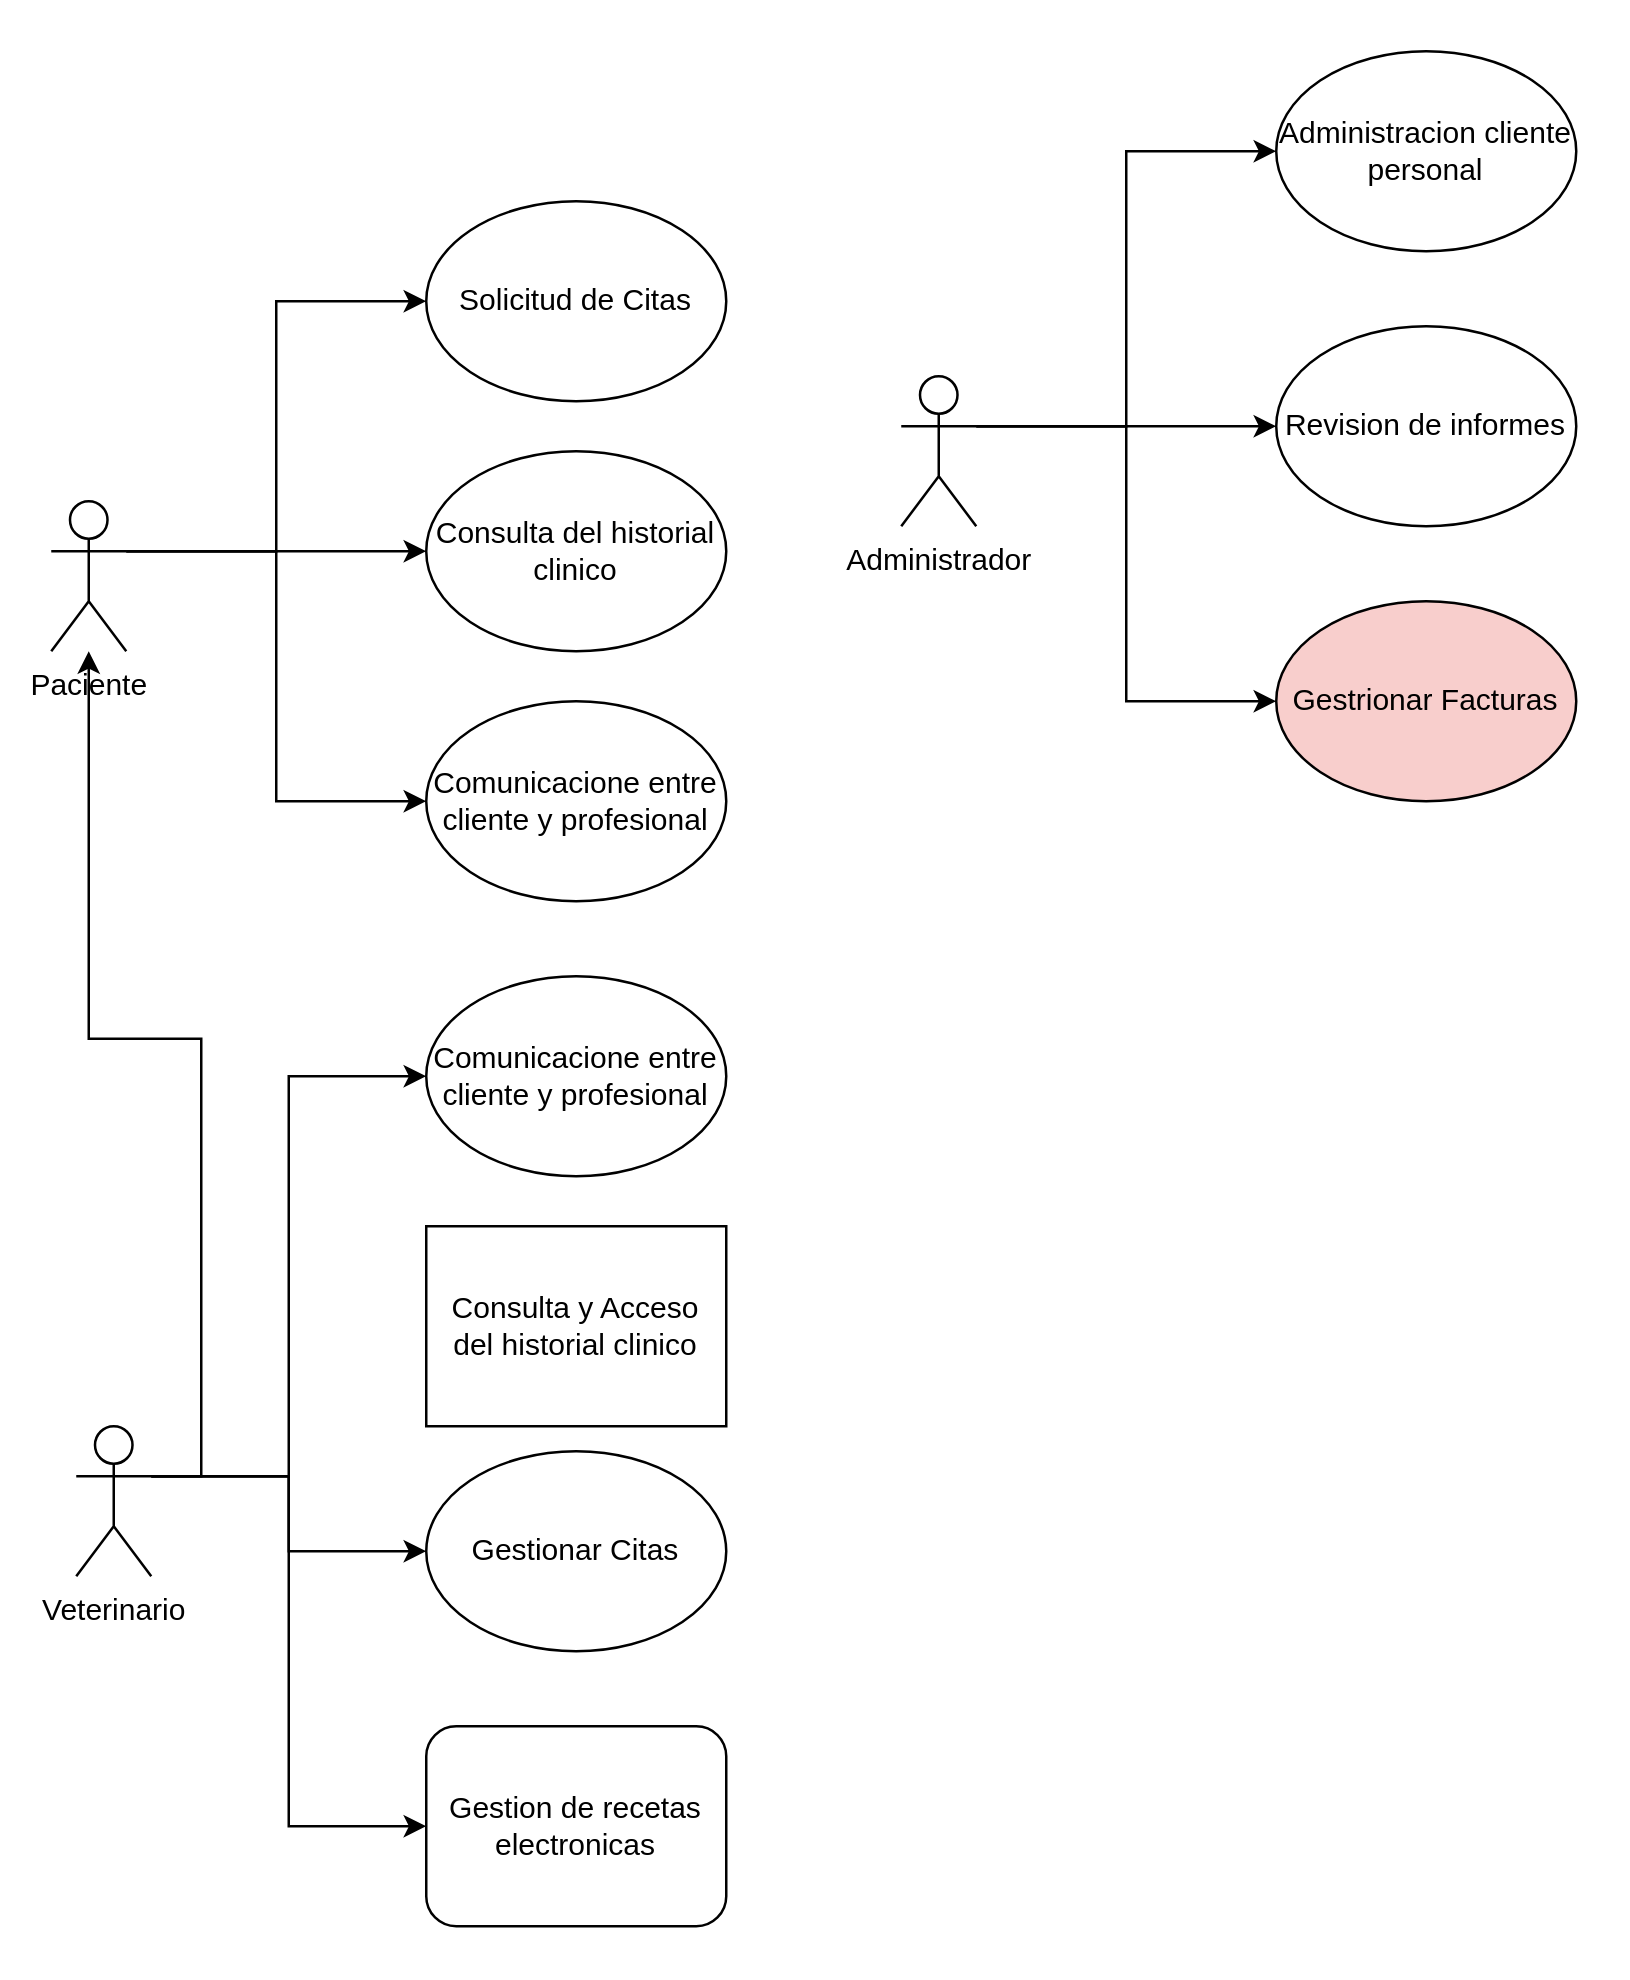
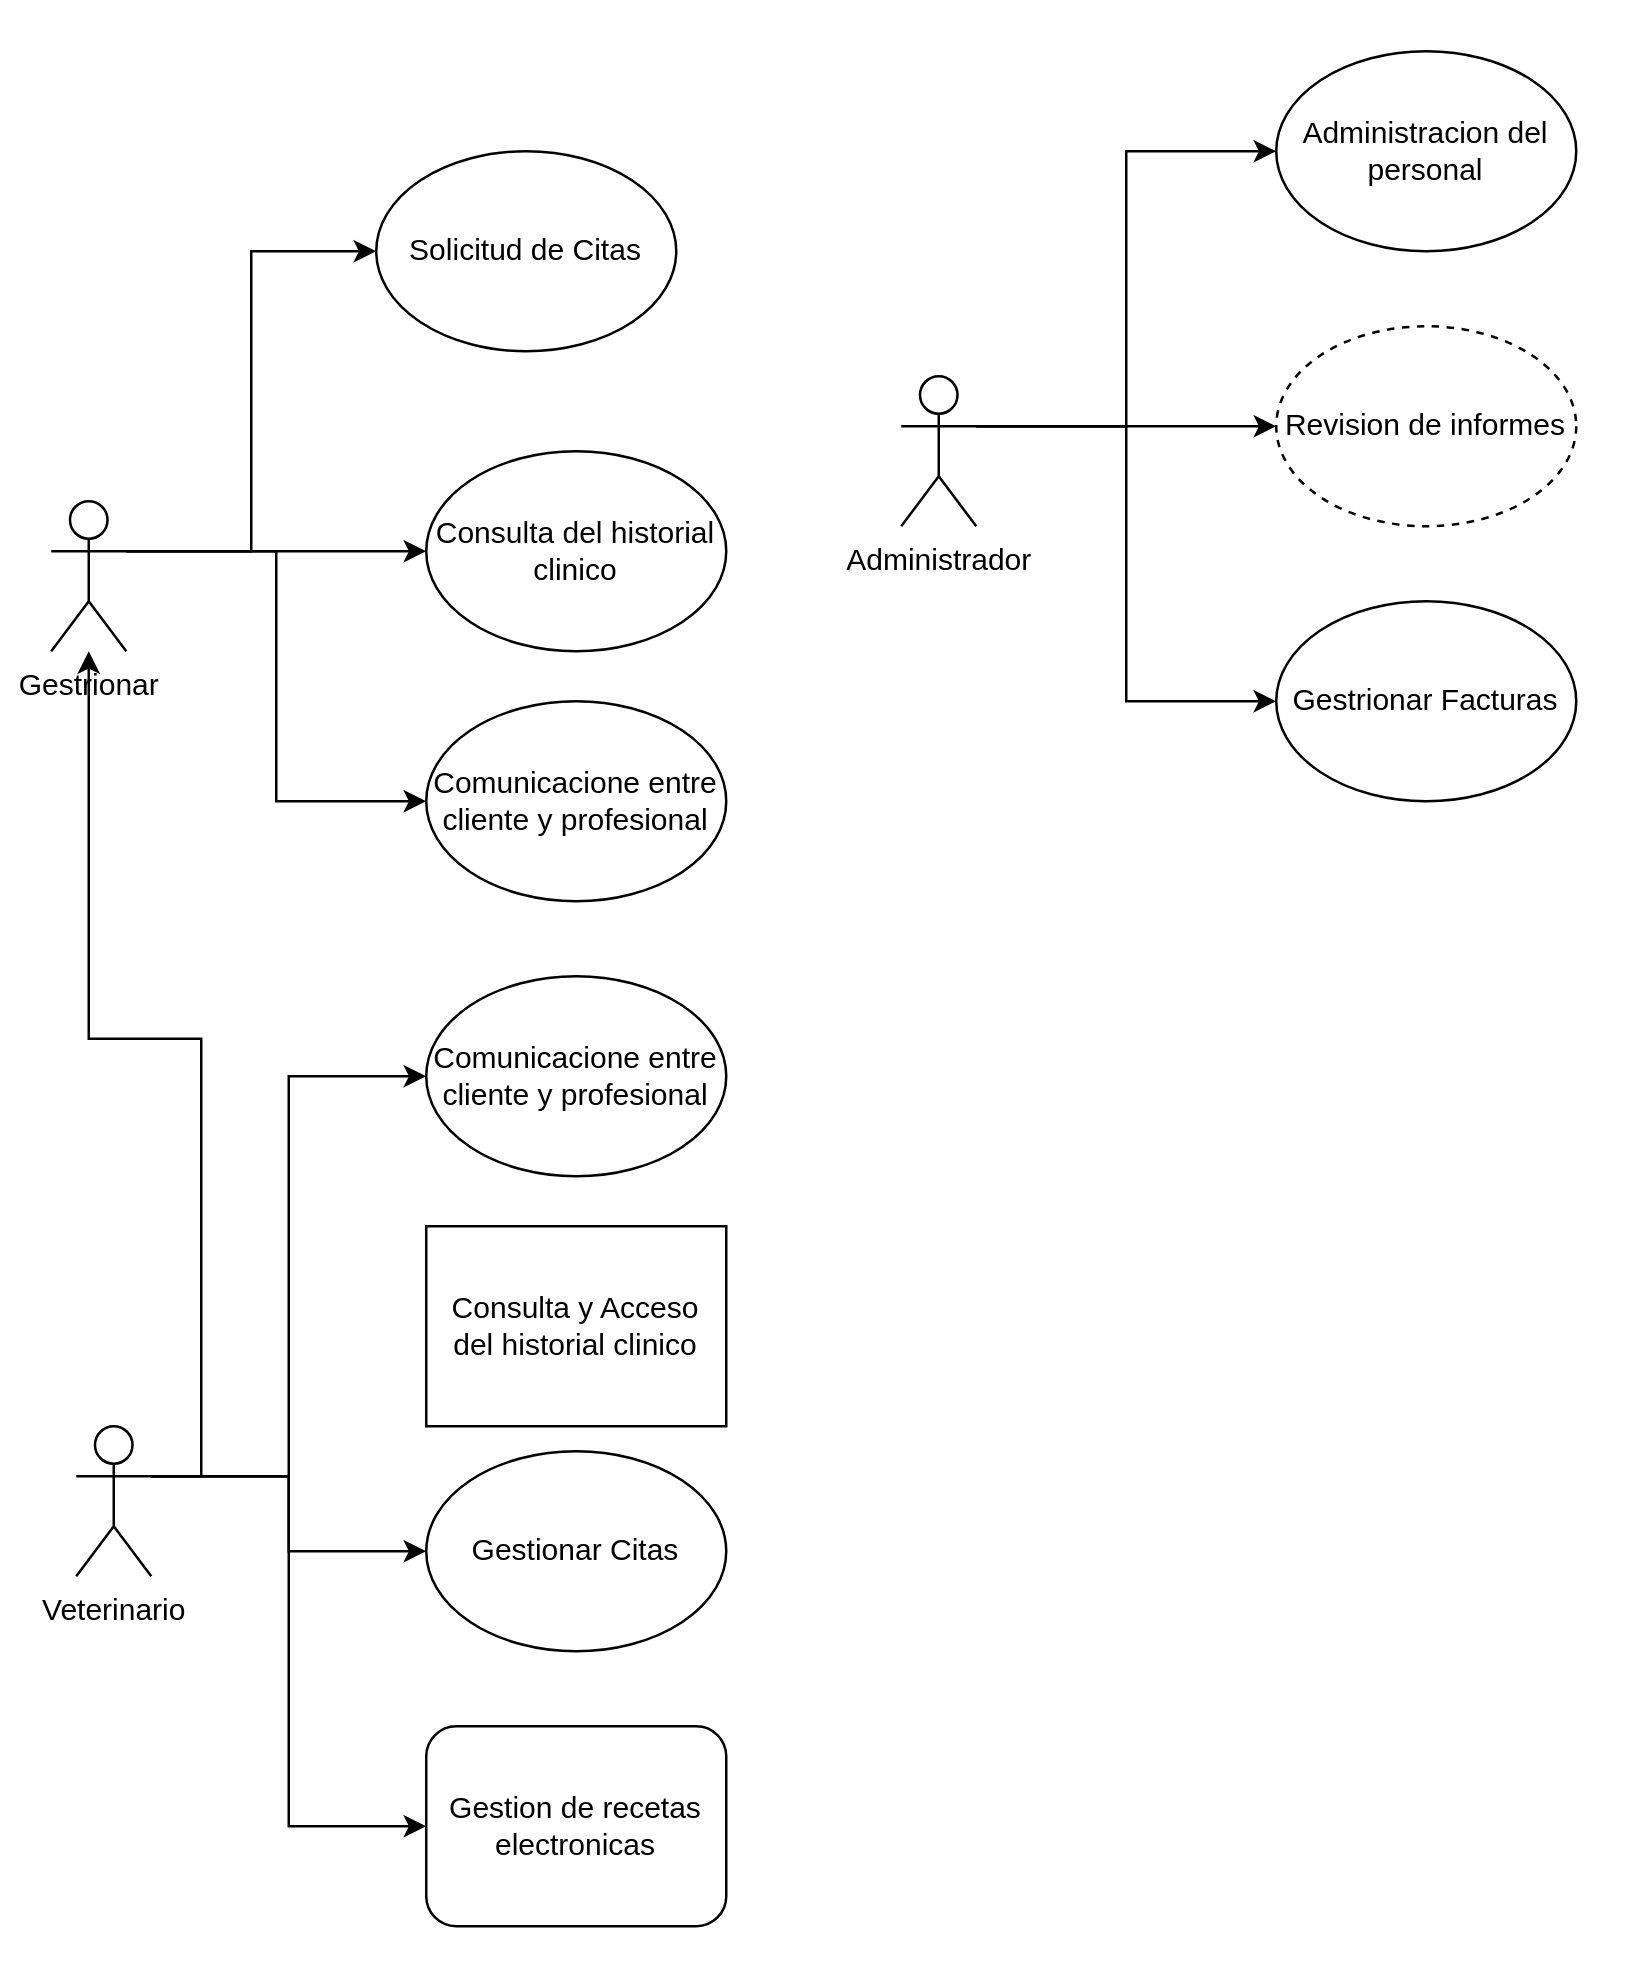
node "Administracion cliente personal": label "Administracion cliente personal" -> "Administracion del personal"
node "Solicitud de Citas": moved (576, 301) -> (526, 251)
node "Revision de informes": style solid -> dashed
node "Paciente": label "Paciente" -> "Gestrionar"
node "Gestrionar Facturas": fillcolor #f8cecc -> #ffffff
